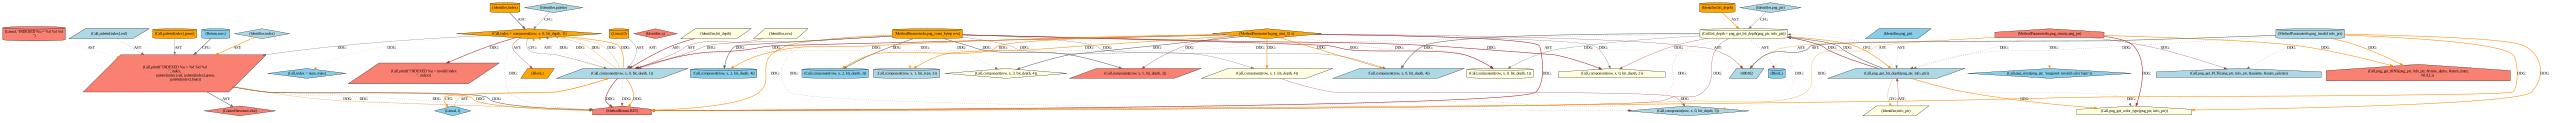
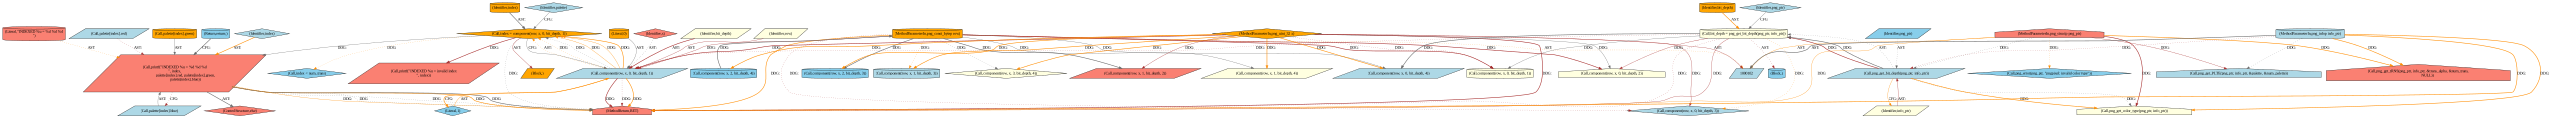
node "(Return,row;)": label "(Return,row;)" -> "(Return,return;)"
node "(MethodParameterIn,png_invalid info_ptr)": label "(MethodParameterIn,png_invalid info_ptr)" -> "(MethodParameterIn,png_infop info_ptr)"
edge "(Call,bit_depth = png_get_bit_depth(png_ptr, info_ptr))" -> "(Call,png_get_bit_depth(png_ptr, info_ptr))": removed, label "CFG:"
edge "(MethodParameterIn,png_const_bytep row)" -> "(Call,component(row, x, 2, bit_depth, 4))": reversed
edge "(MethodParameterIn,png_uint_32 x)" -> "(Call,component(row, x, 3, bit_depth, 4))": color gray40 -> darkorange
node "(Call,component(row, x, 1, bit_type, 3))": label "(Call,component(row, x, 1, bit_type, 3))" -> "(Call,component(row, x, 1, bit_depth, 3))"
edge "(Call,component(row, x, 1, bit_depth, 4))" -> "(Call,component(row, x, 0, bit_depth, 3))": now "(MethodParameterIn,png_uint_32 x)" -> "(Call,component(row, x, 0, bit_depth, 3))"
node "(Call,palette[index].blue)": added
